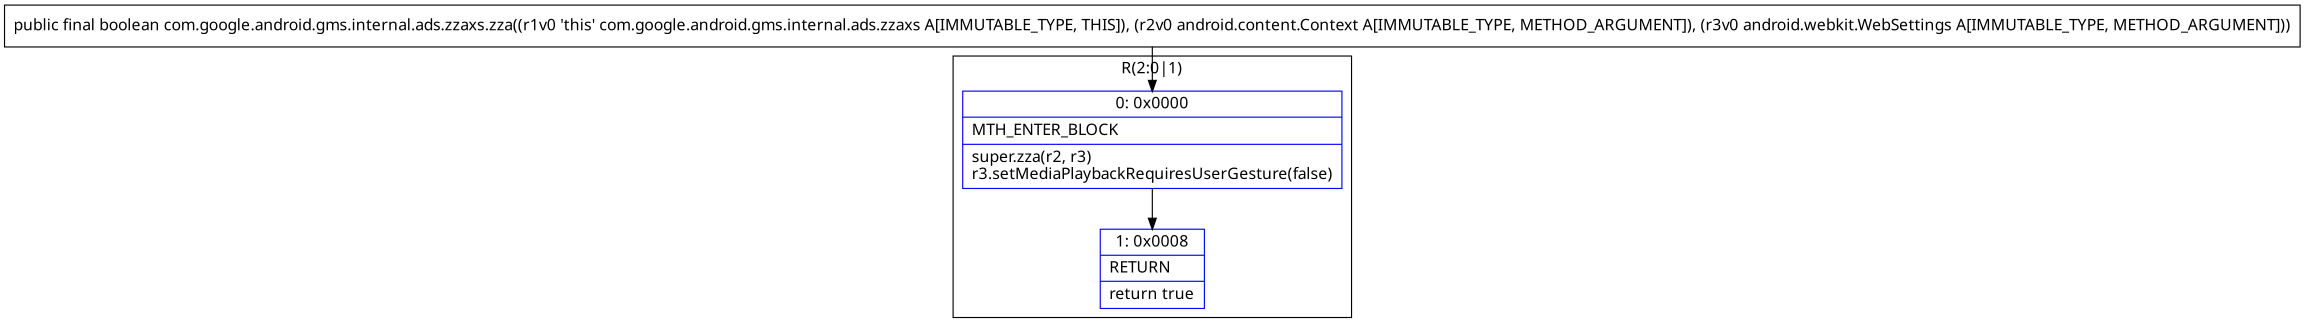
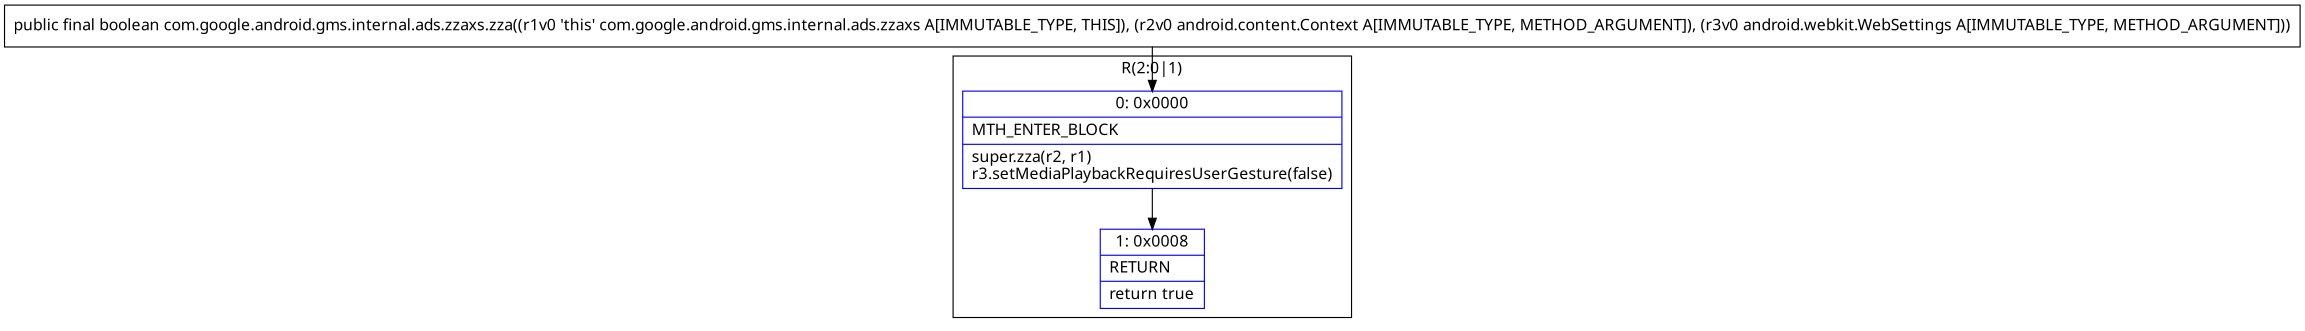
node "0: 0x0000": text "super.zza(r2, r3)" -> "super.zza(r2, r1)"
